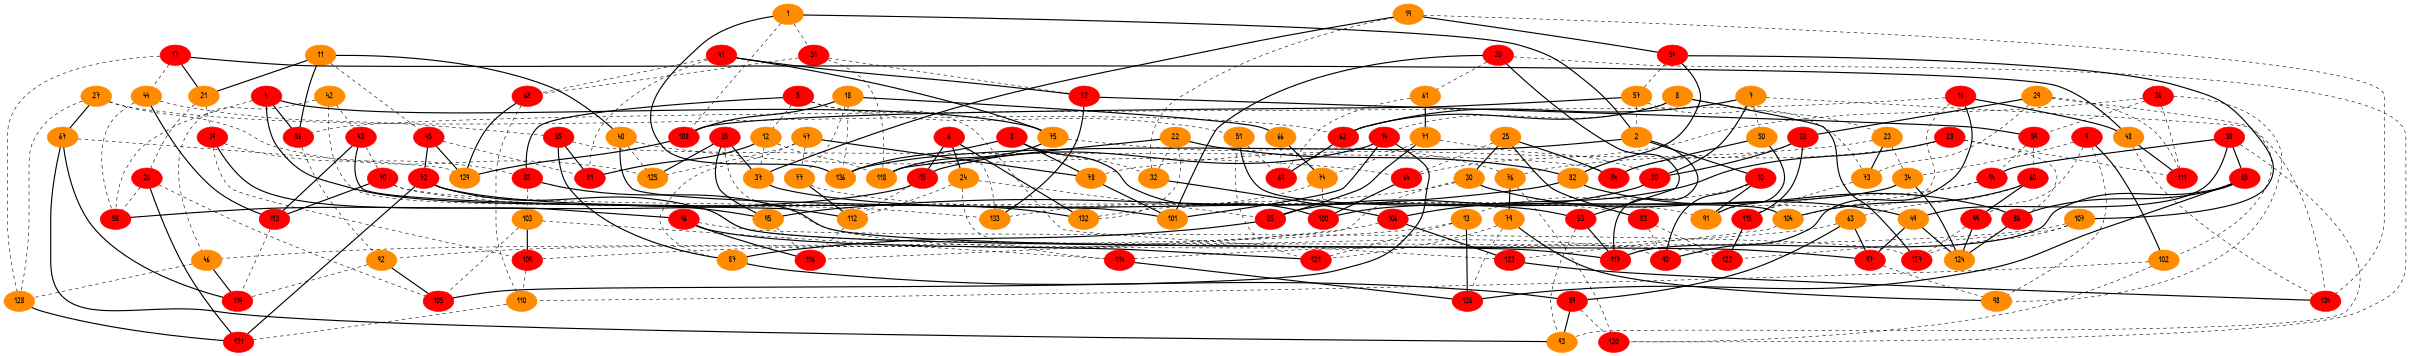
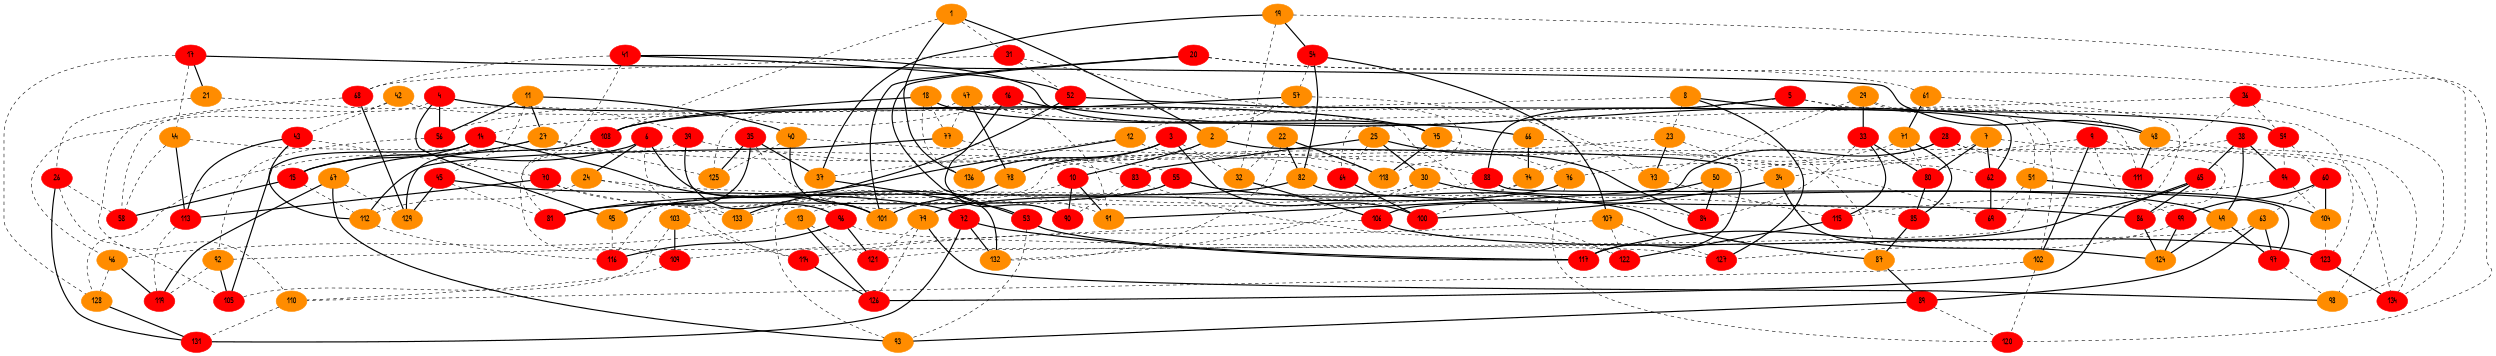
edge "11" -- "21": now "11" -- "27"
edge "2" -- "136": style bold -> dashed
